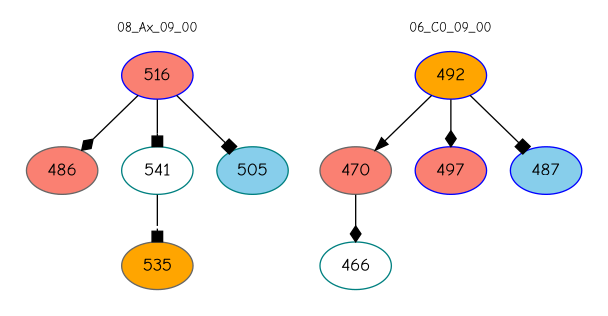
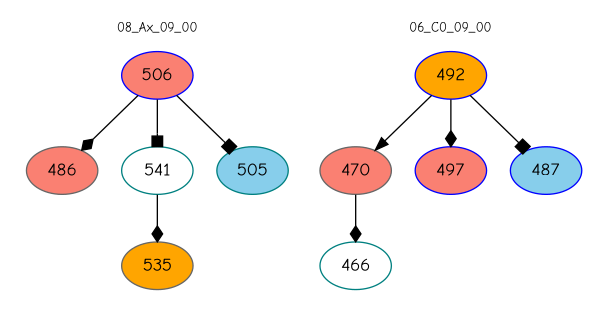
node "516": label "516" -> "506"
edge "541" -> "535": arrowhead box -> diamond
